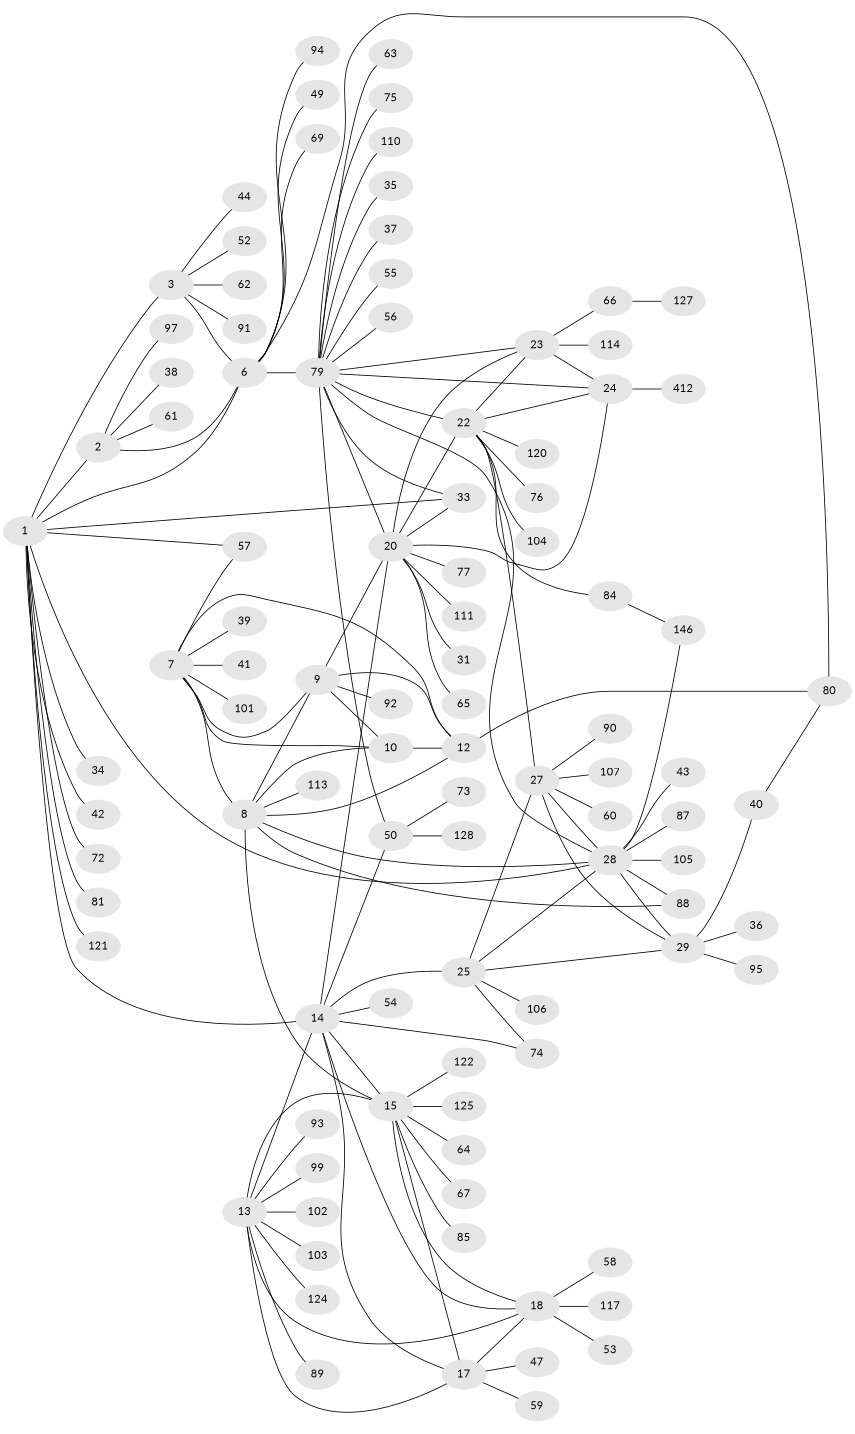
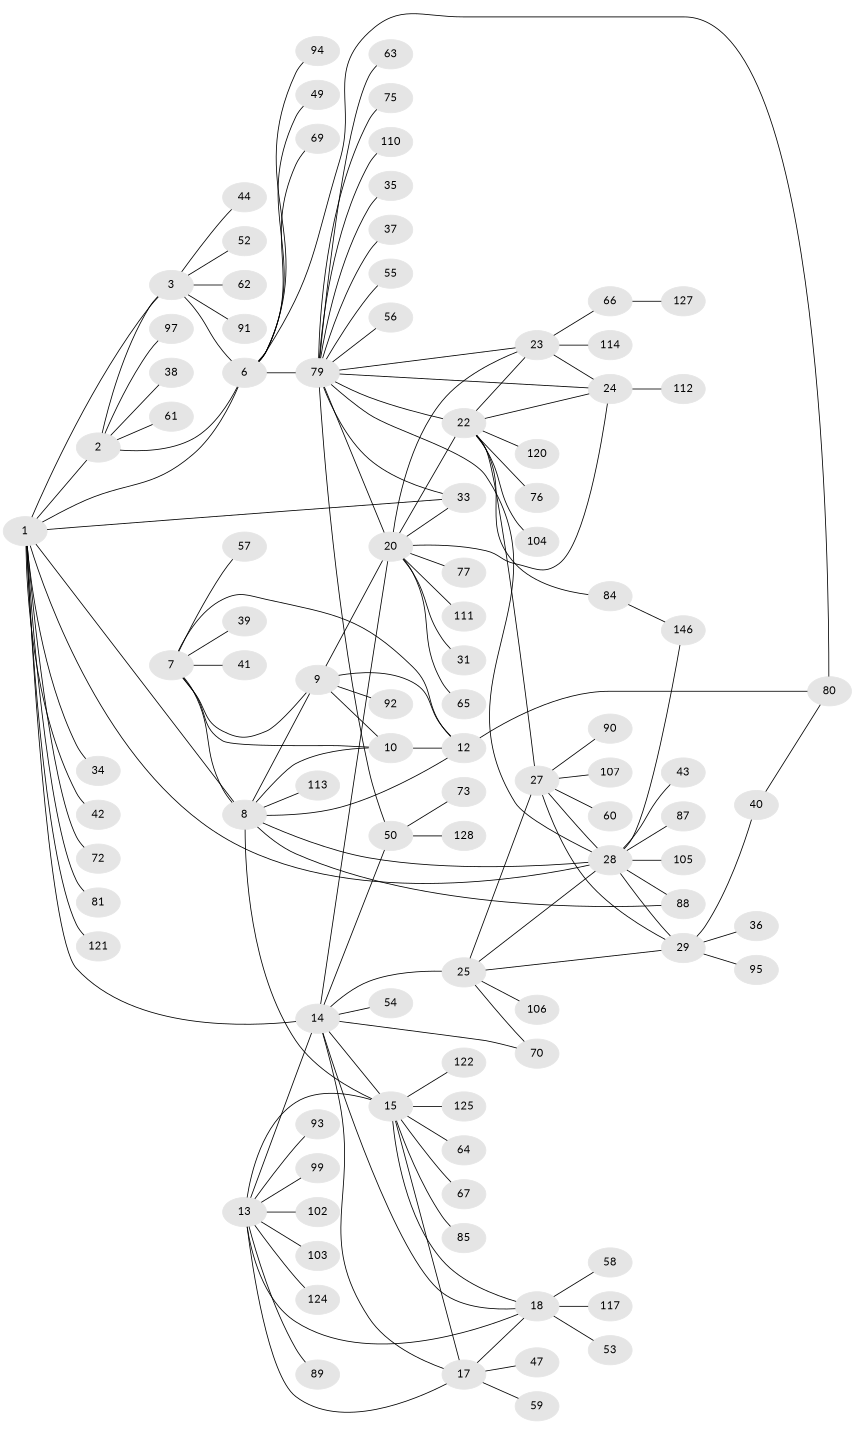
edge "3" -- "2": added
node "412": label "412" -> "112"
edge "1" -- "57": now "1" -- "8"
node "101": removed
node "74": label "74" -> "70"
